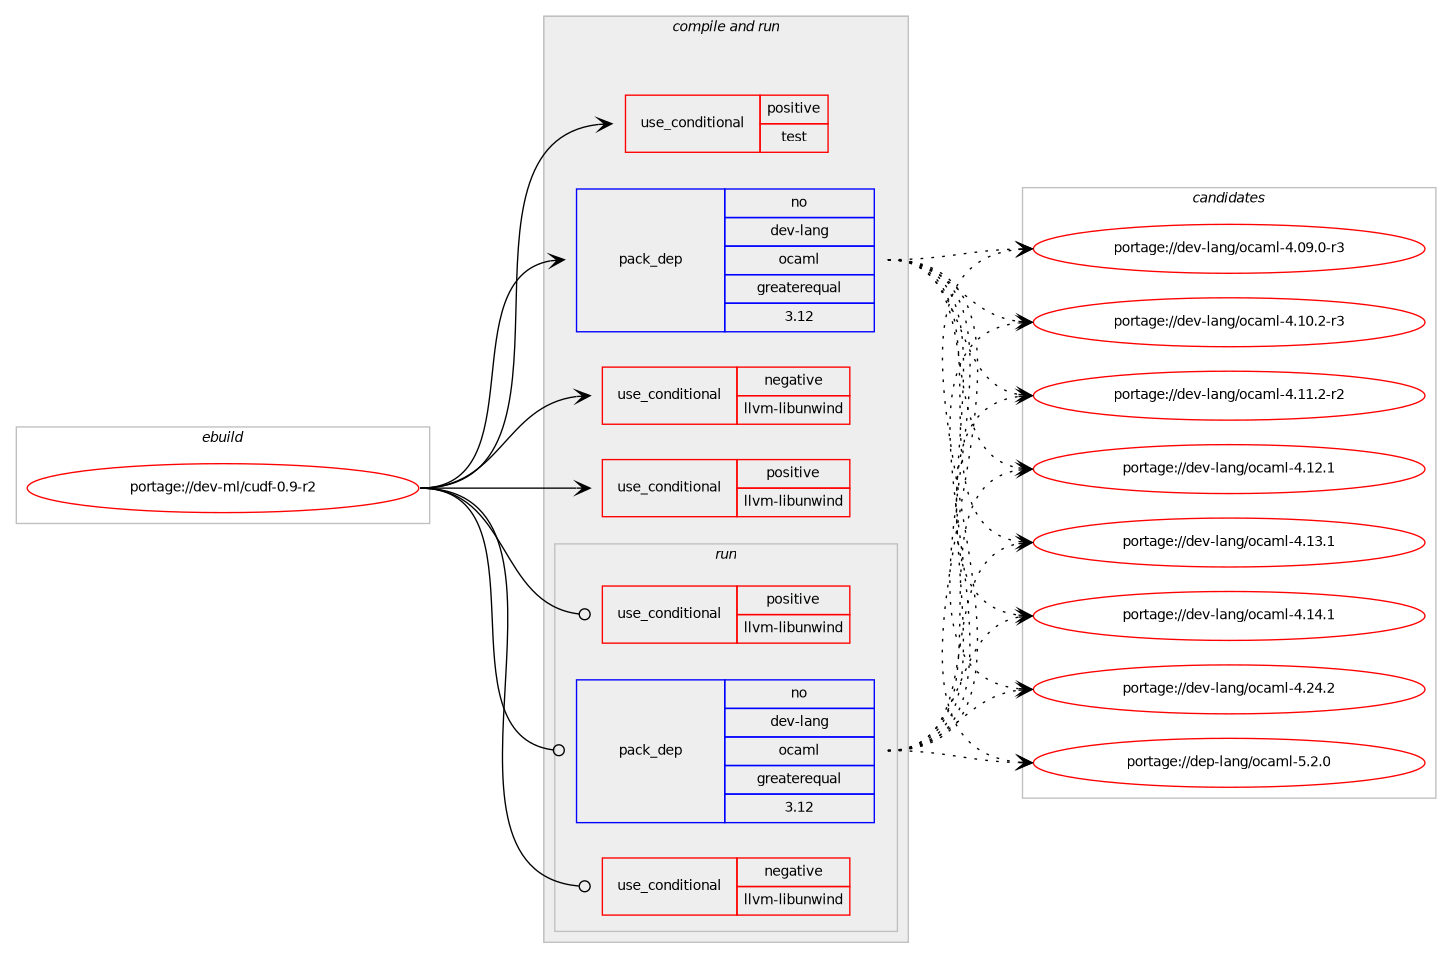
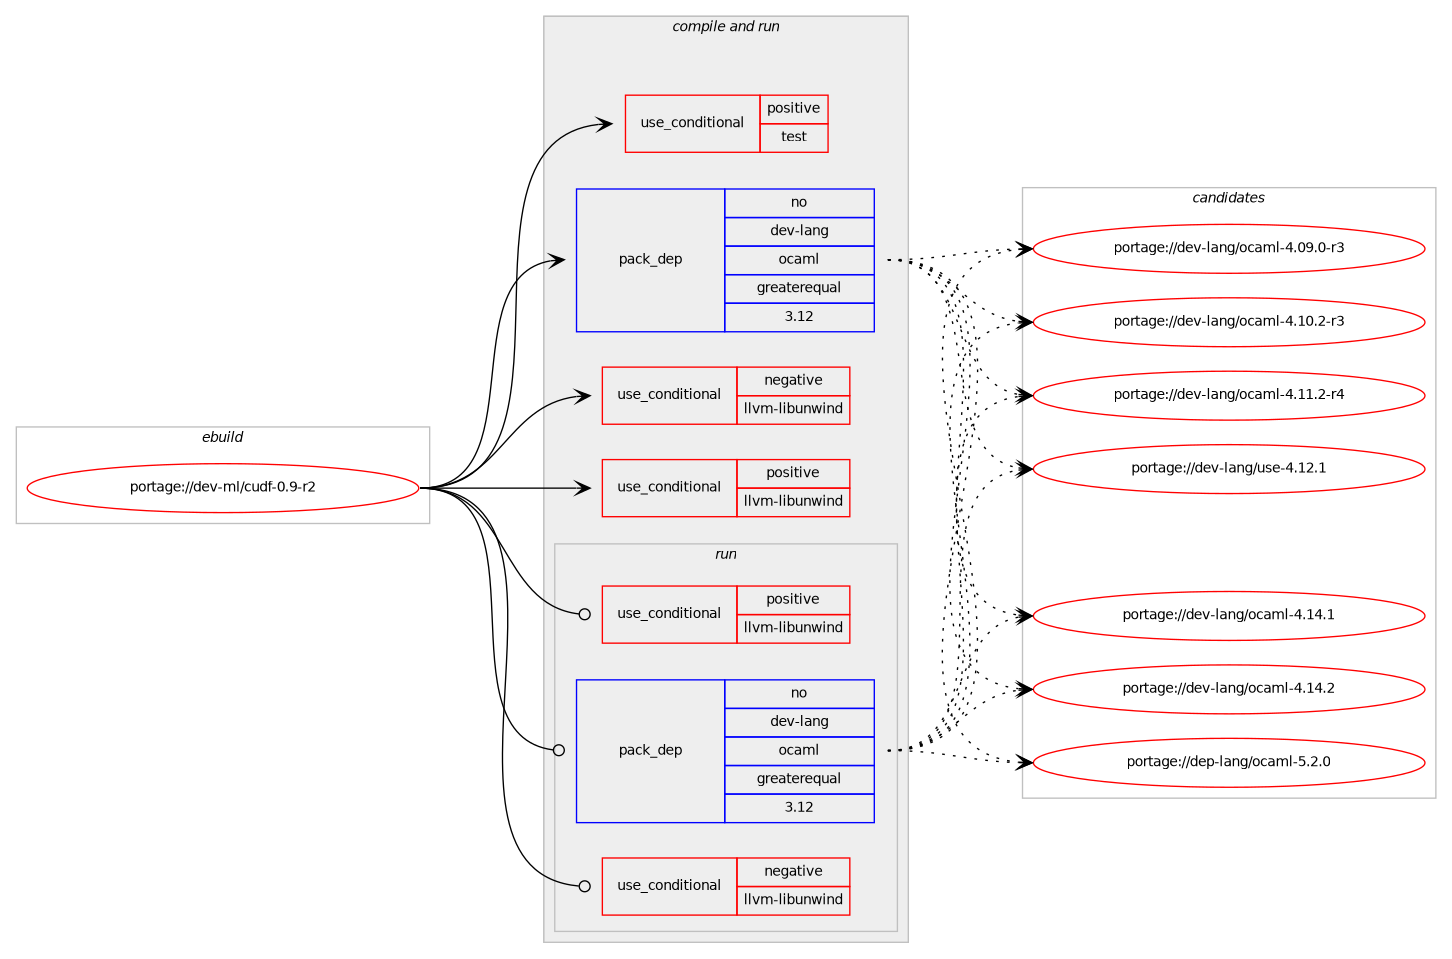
node "portage://dev-lang/ocaml-4.11.2-r2": label "portage://dev-lang/ocaml-4.11.2-r2" -> "portage://dev-lang/ocaml-4.11.2-r4"
node "portage://dev-lang/ocaml-4.12.1": label "portage://dev-lang/ocaml-4.12.1" -> "portage://dev-lang/use-4.12.1"
node "portage://dev-lang/ocaml-4.13.1": removed
node "portage://dev-lang/ocaml-4.24.2": label "portage://dev-lang/ocaml-4.24.2" -> "portage://dev-lang/ocaml-4.14.2"
